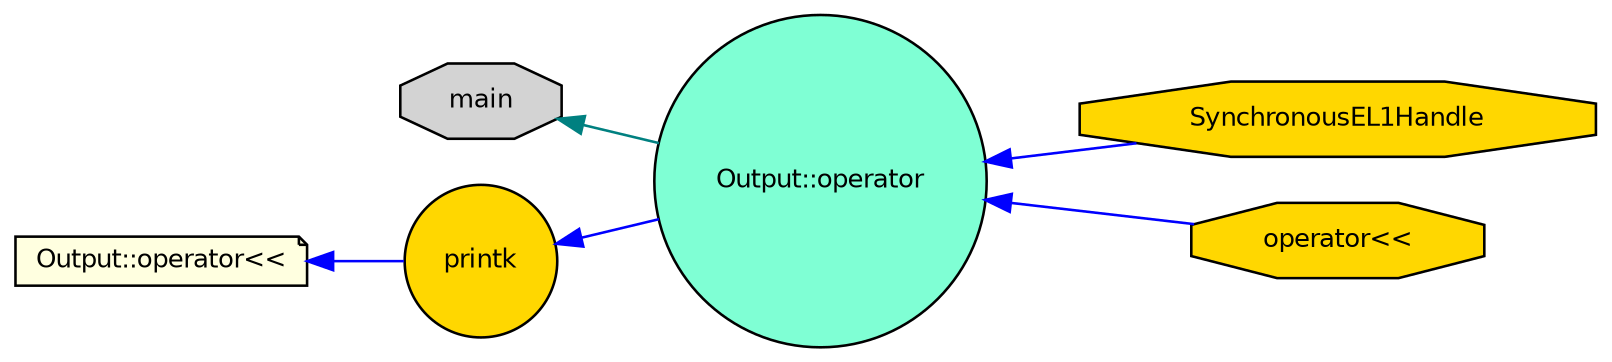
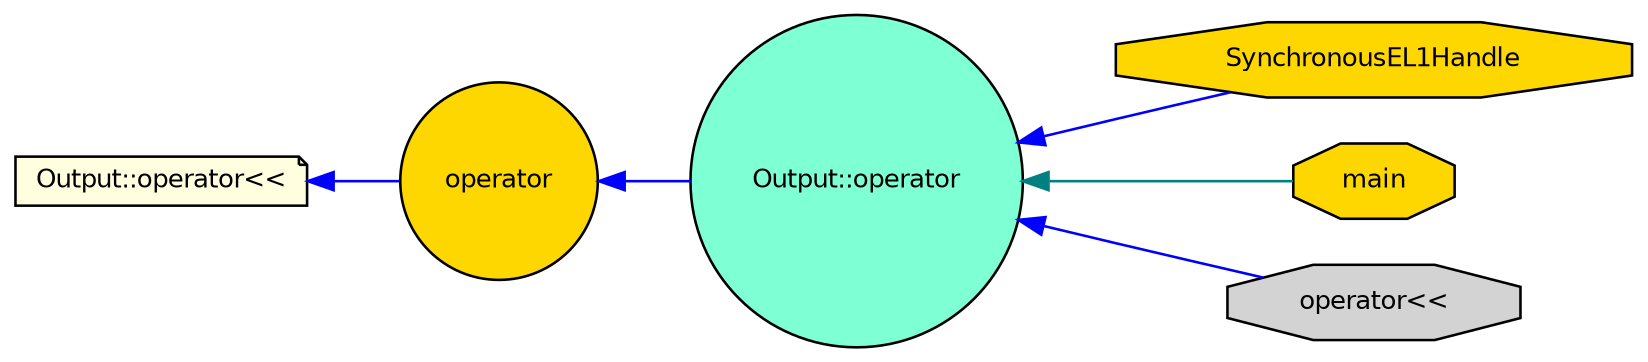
node "main": fillcolor lightgrey -> gold
edge "Output::operator" -> "main": reversed
node "operator<<": fillcolor gold -> lightgrey
node "printk": label "printk" -> "operator"
